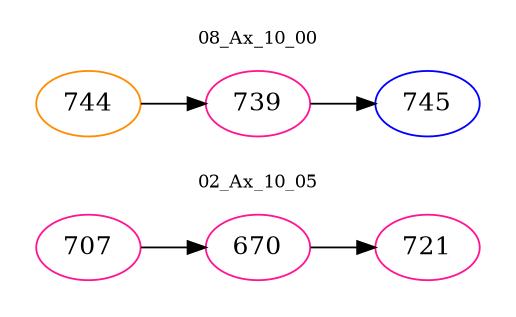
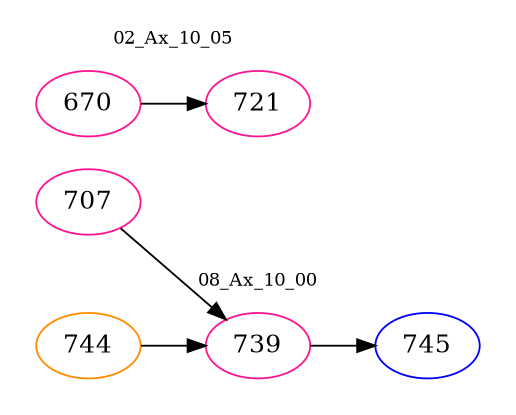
edge "707" -> "670": now "707" -> "739"
